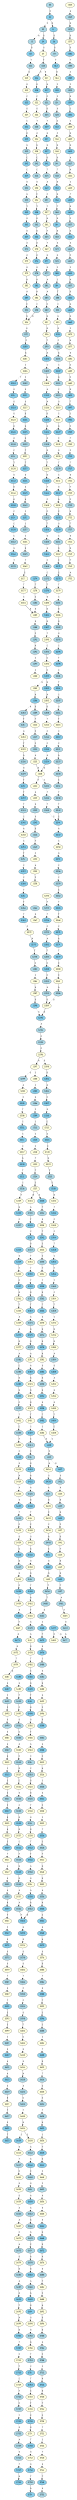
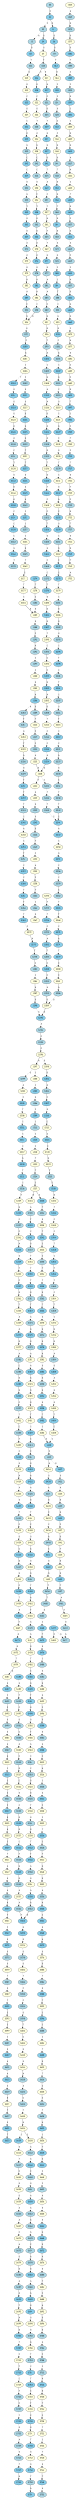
node "S745": fillcolor lightyellow -> skyblue
edge "S199" -> "S203": now "S200" -> "S203"
node "S261": added
node "S341": added
edge "S500" -> "S504": added, label "G"
